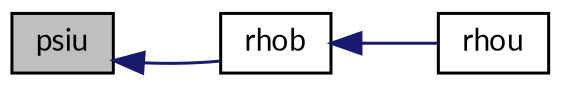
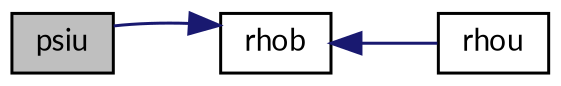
edge "rhob" -> "psiu": reversed
